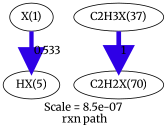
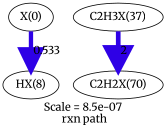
node "X(1)": label "X(1)" -> "X(0)"
edge "C2H3X(37)" -> "C2H2X(70)": label " 1" -> " 2"
node "HX(5)": label "HX(5)" -> "HX(8)"
